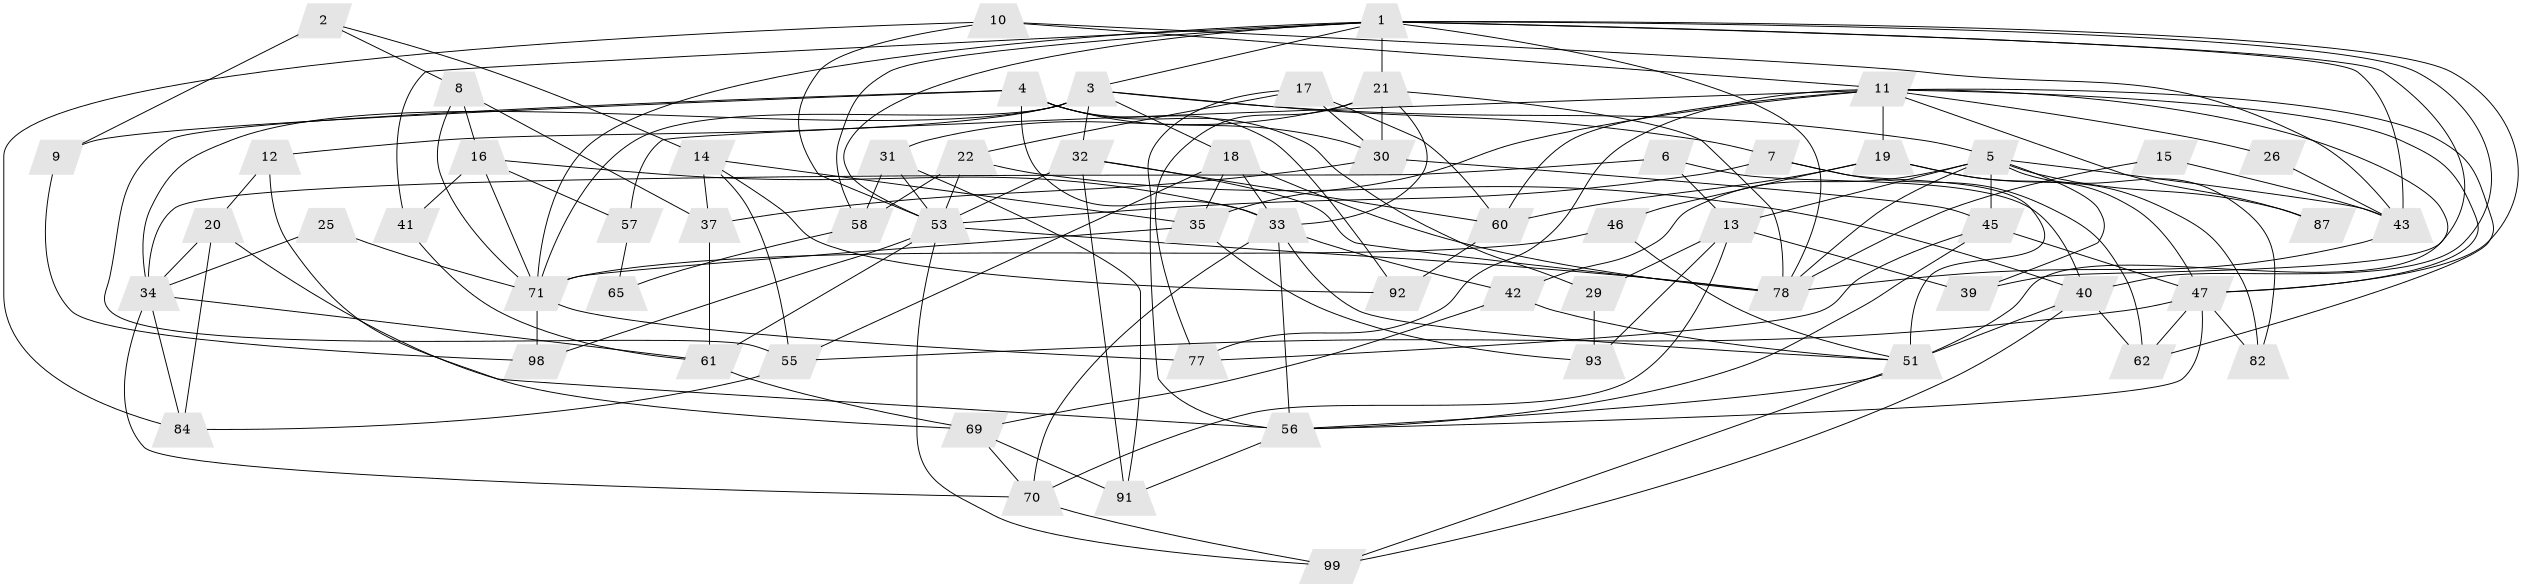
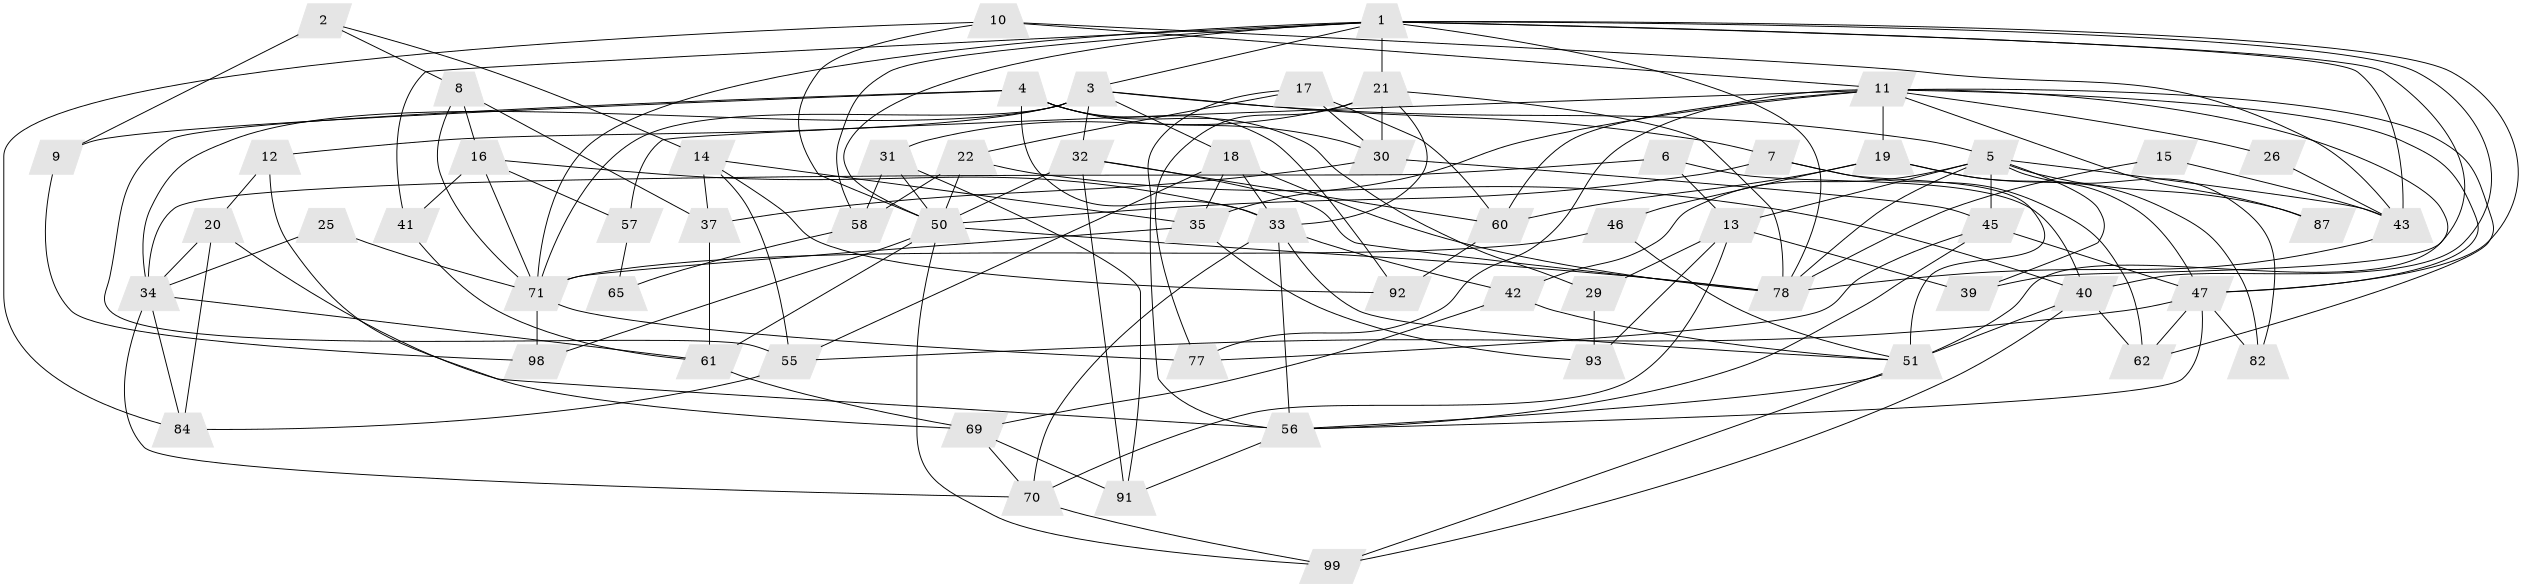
node "53": label "53" -> "50"
